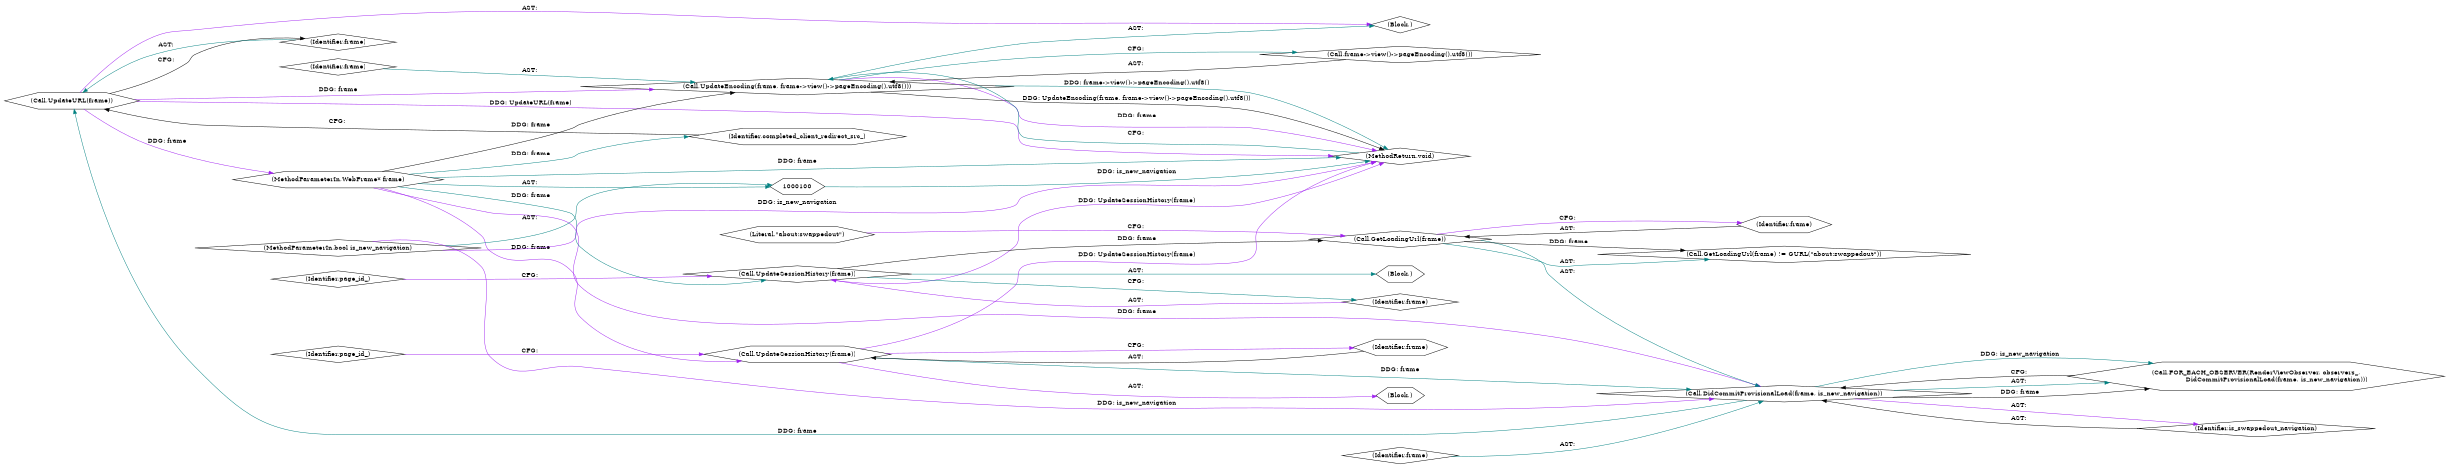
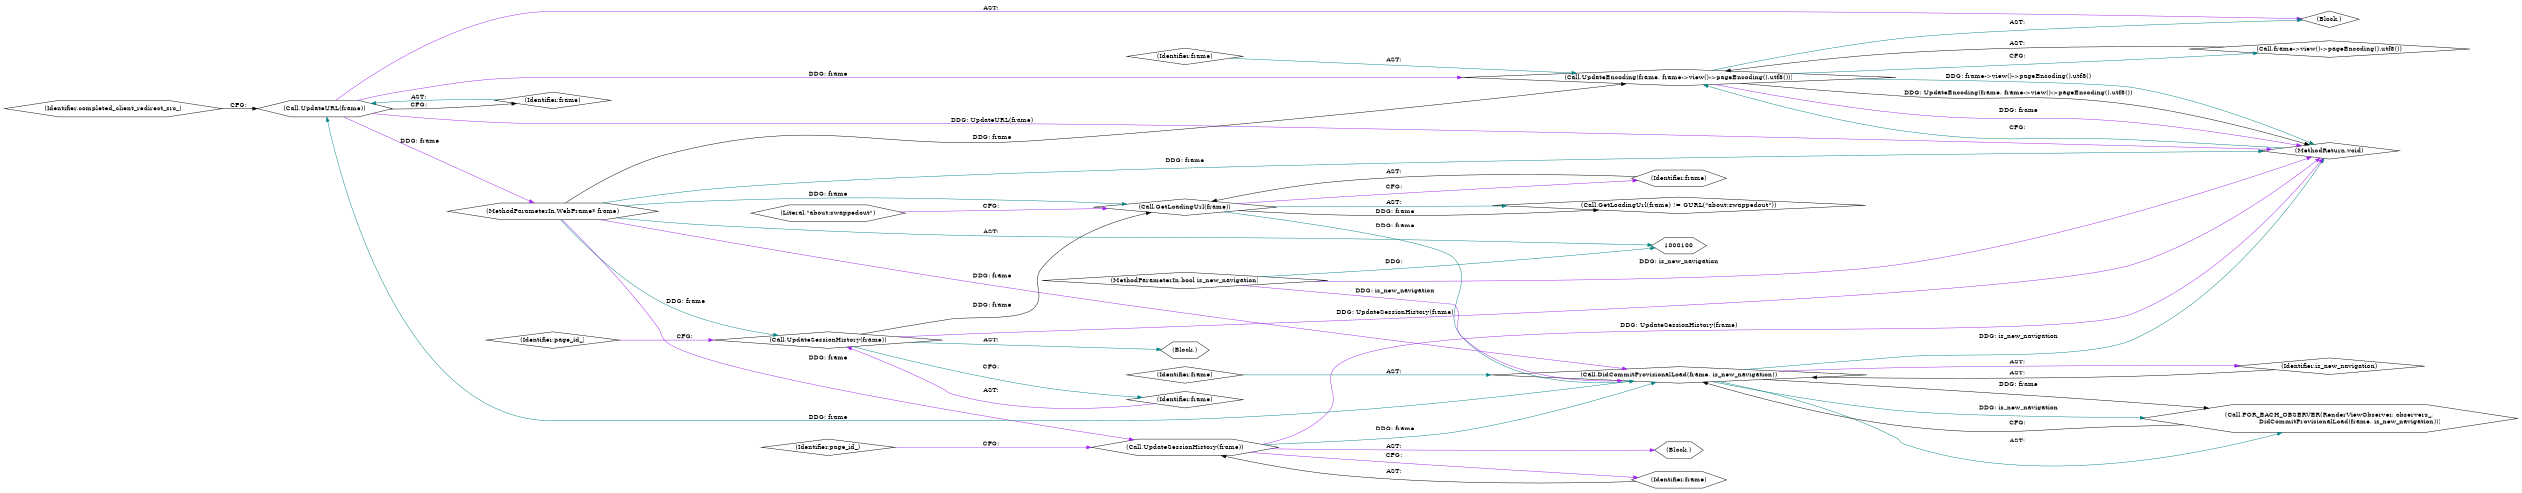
edge "(MethodParameterIn,WebFrame* frame)" -> "(Identifier,completed_client_redirect_src_)": now "(MethodParameterIn,WebFrame* frame)" -> "(Call,GetLoadingUrl(frame))"
edge "1000100" -> "(MethodReturn,void)": now "(Call,DidCommitProvisionalLoad(frame, is_new_navigation))" -> "(MethodReturn,void)"
edge "(MethodParameterIn,bool is_new_navigation)" -> "1000100": label "AST: " -> "DDG: "
edge "(Call,GetLoadingUrl(frame))" -> "(Call,DidCommitProvisionalLoad(frame, is_new_navigation))": label "AST: " -> "DDG: frame"
node "(Identifier,is_swappedout_navigation)": label "(Identifier,is_swappedout_navigation)" -> "(Identifier,is_new_navigation)"
